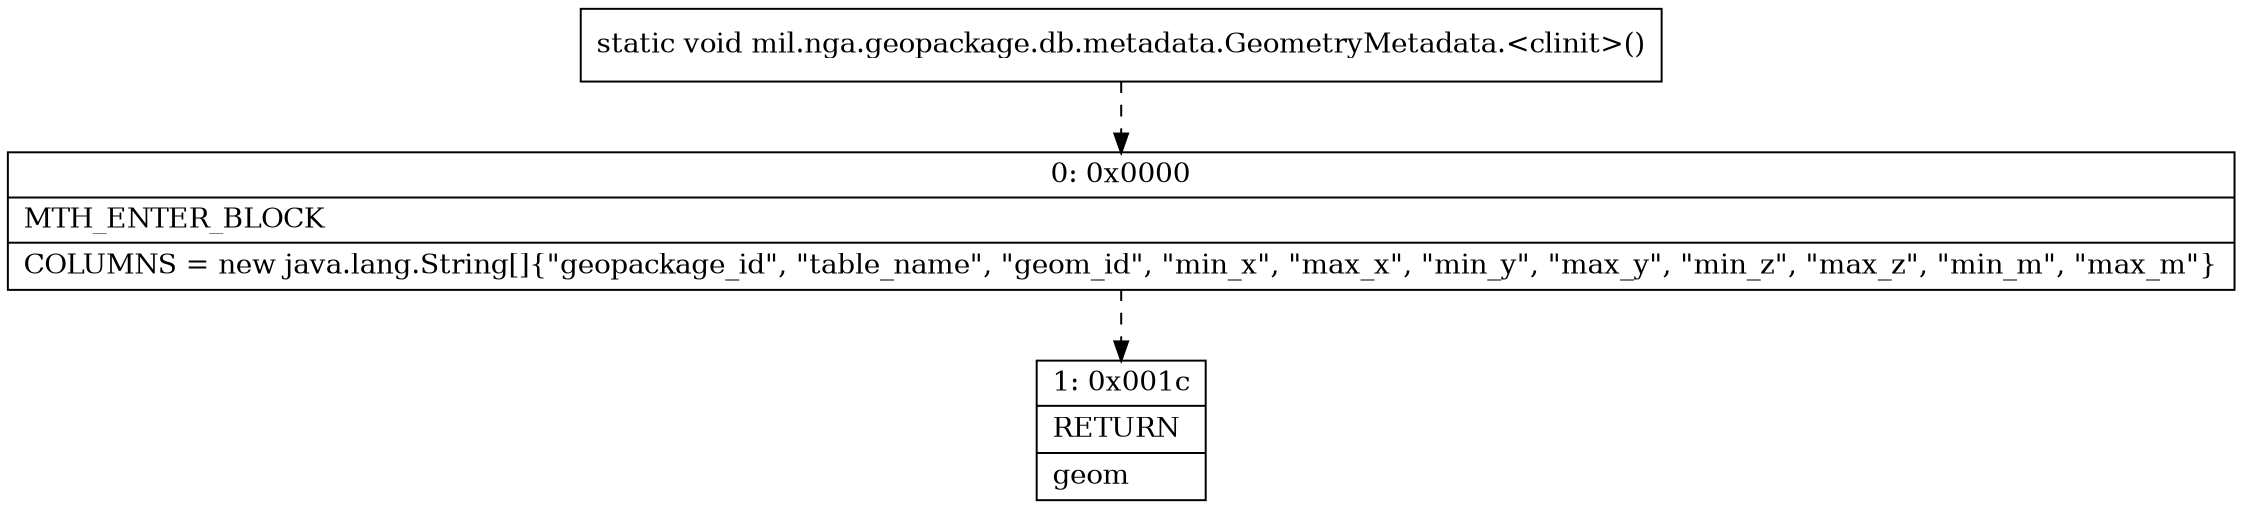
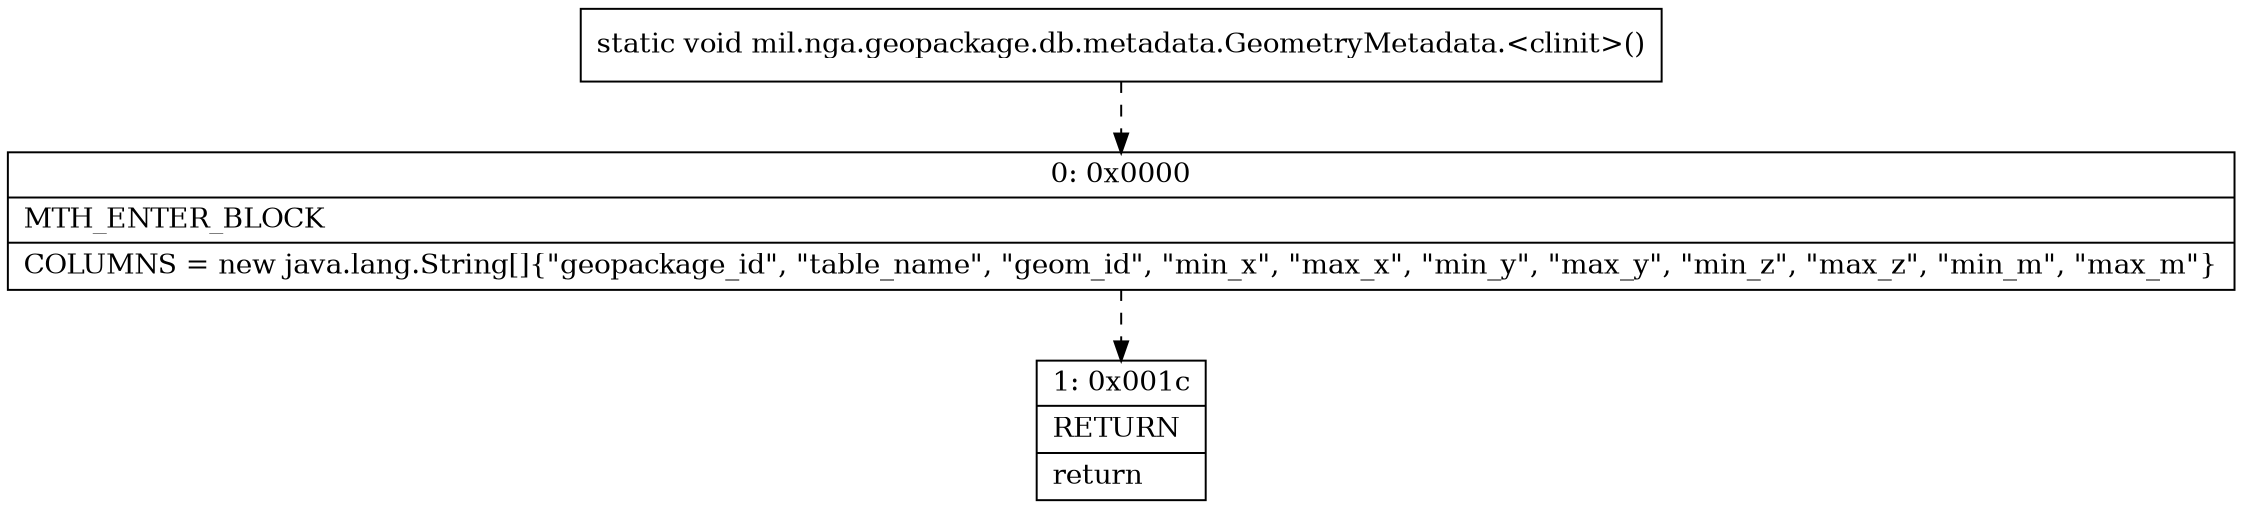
node "1: 0x001c": text "geom" -> "return"
